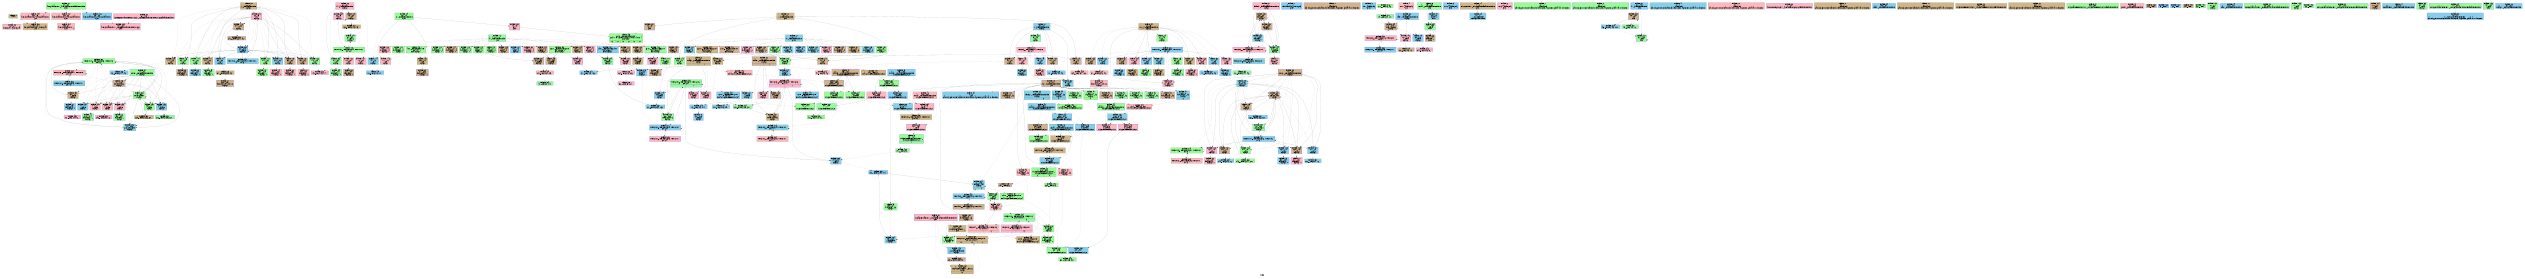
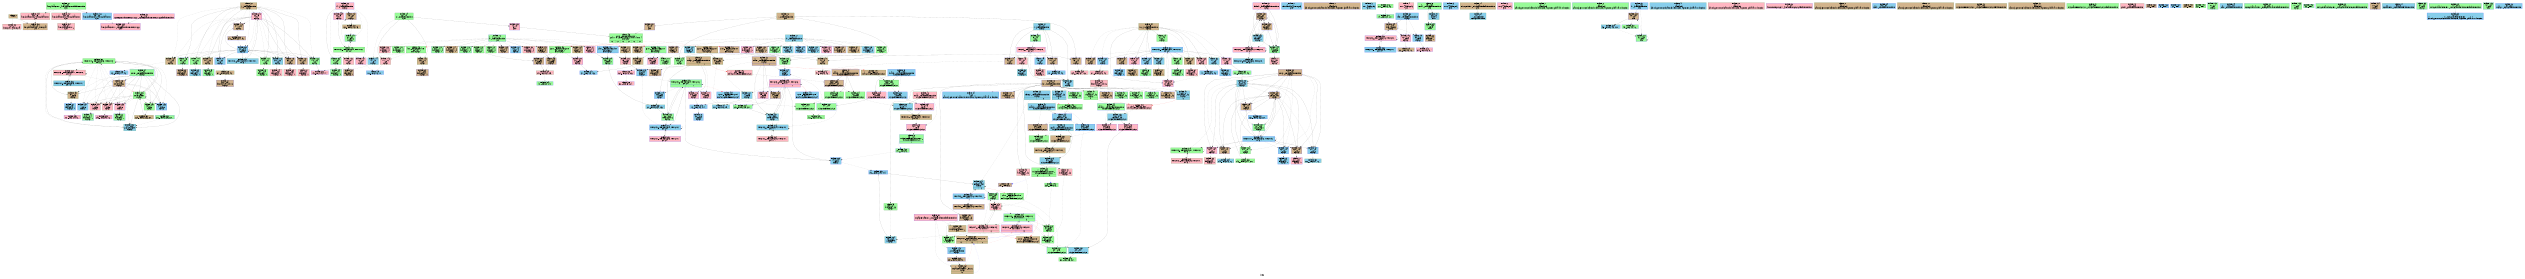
node "NodeID: 257": fillcolor tan -> skyblue
